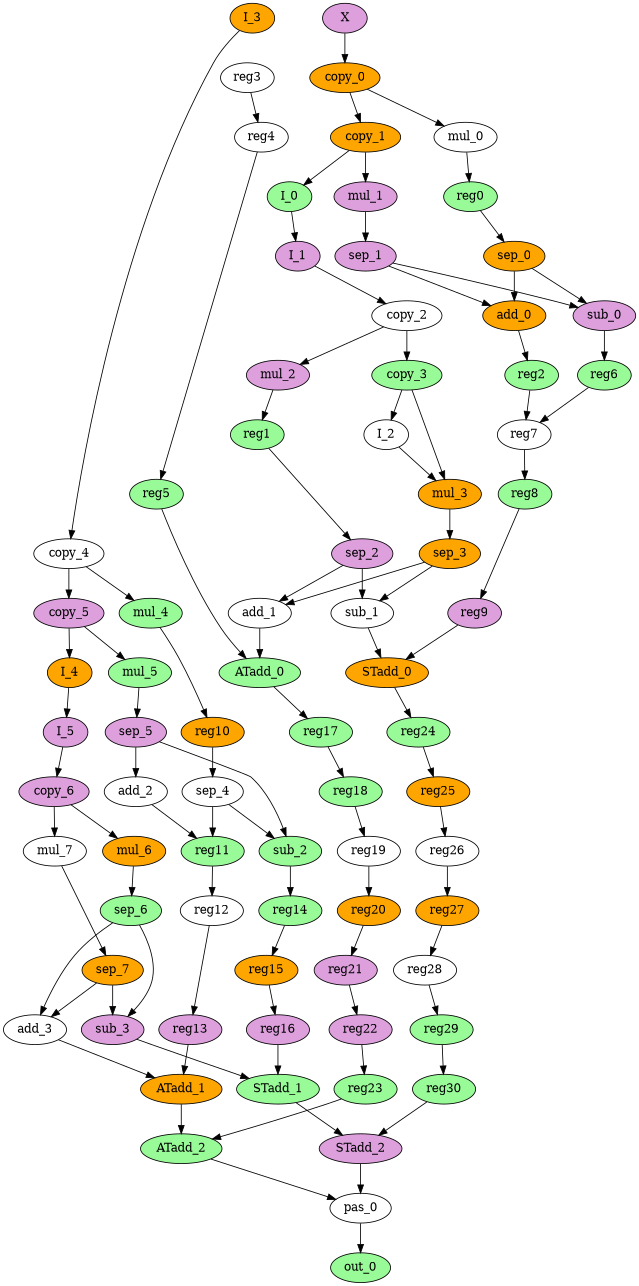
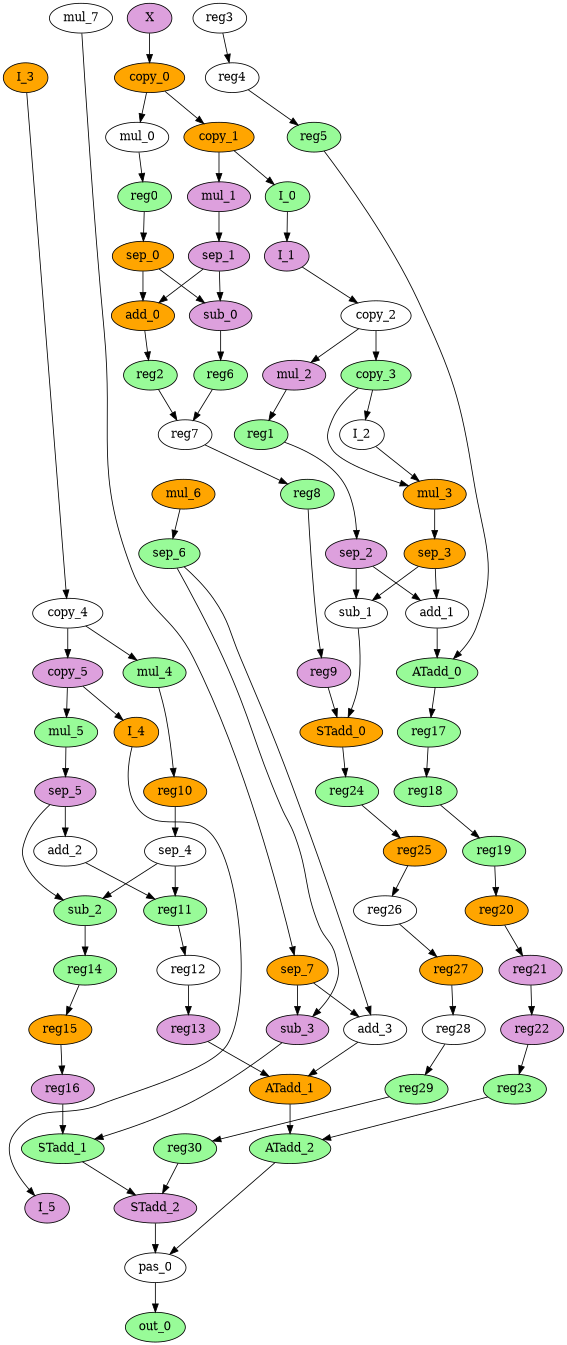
node "copy_6": removed
node "reg19": fillcolor white -> palegreen
